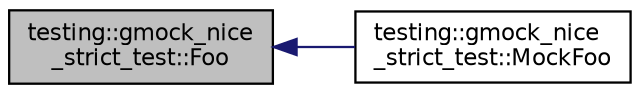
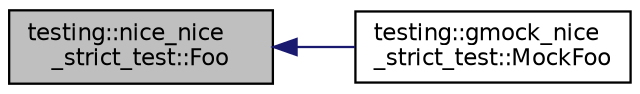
node "testing::gmock_nice _strict_test::Foo": label "testing::gmock_nice _strict_test::Foo" -> "testing::nice_nice _strict_test::Foo"
